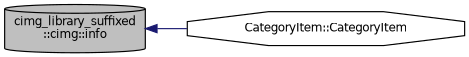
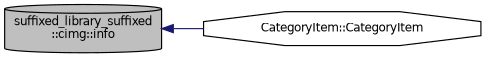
node "cimg_library_suffixed ::cimg::info": label "cimg_library_suffixed ::cimg::info" -> "suffixed_library_suffixed ::cimg::info"
